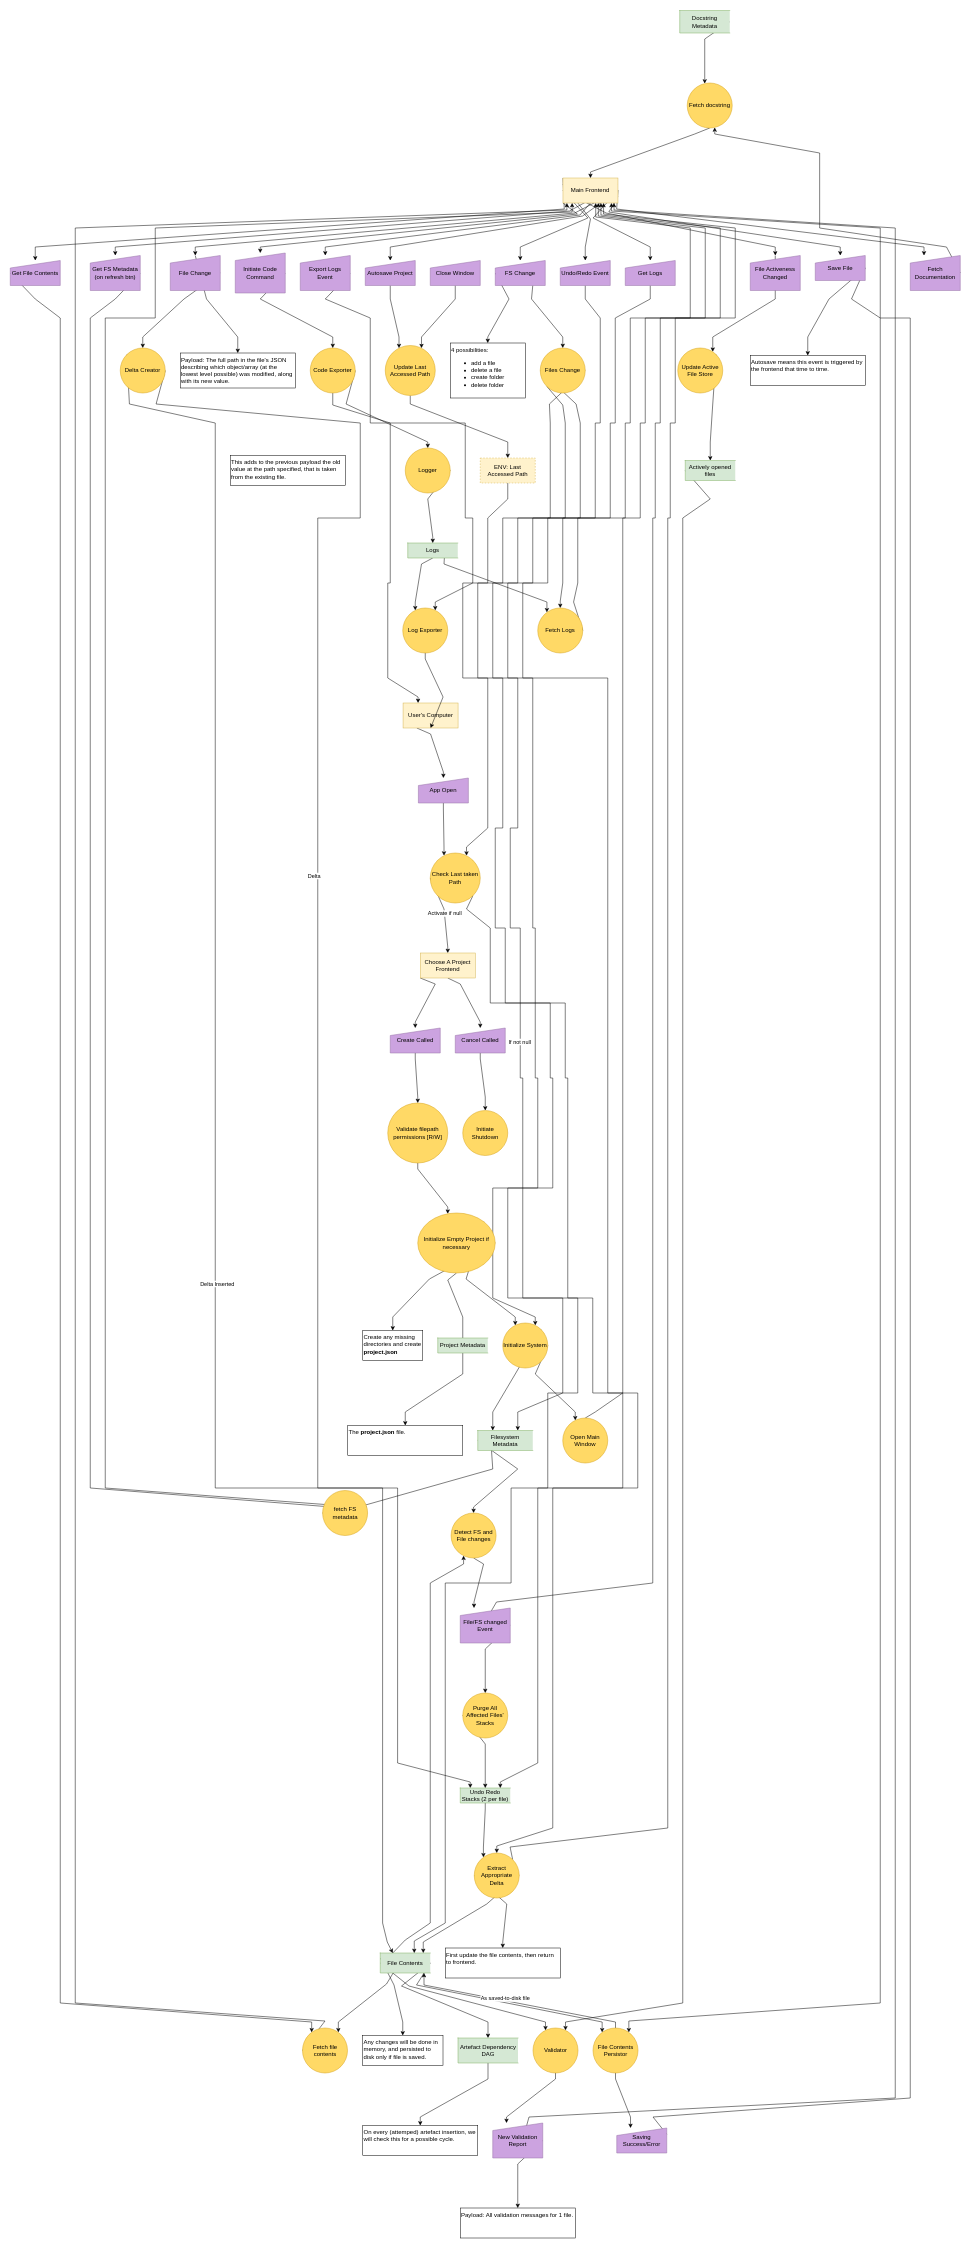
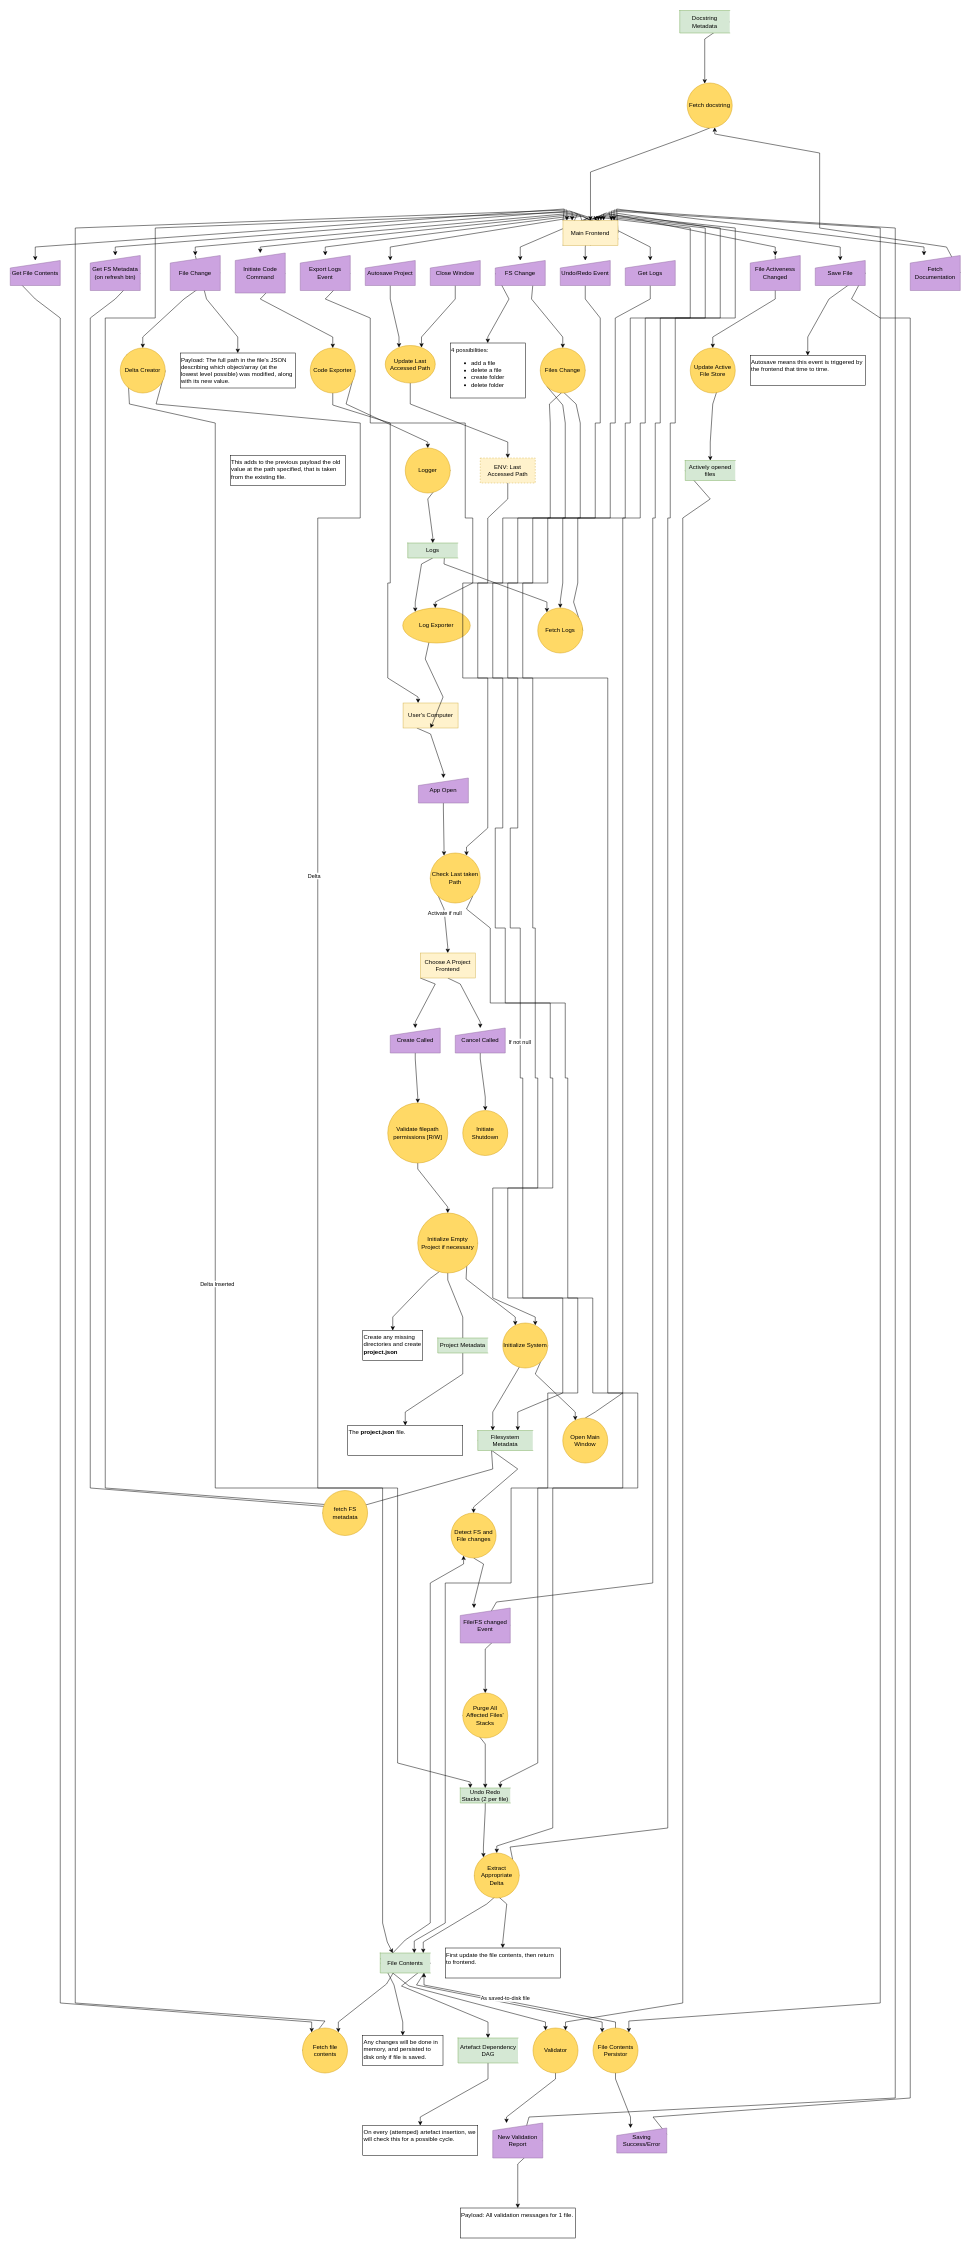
node "Main Frontend": moved (590, 190) -> (590, 233)
node "Save File": moved (840, 268) -> (840, 273)
node "Update Last Accessed Path": size 50x50 -> 50x38
node "Update Active File Store": moved (700, 370) -> (713, 370)
node "Log Exporter": size 45x45 -> 68x35
node "Initialize Empty Project if necessary": size 78x60 -> 60x60
